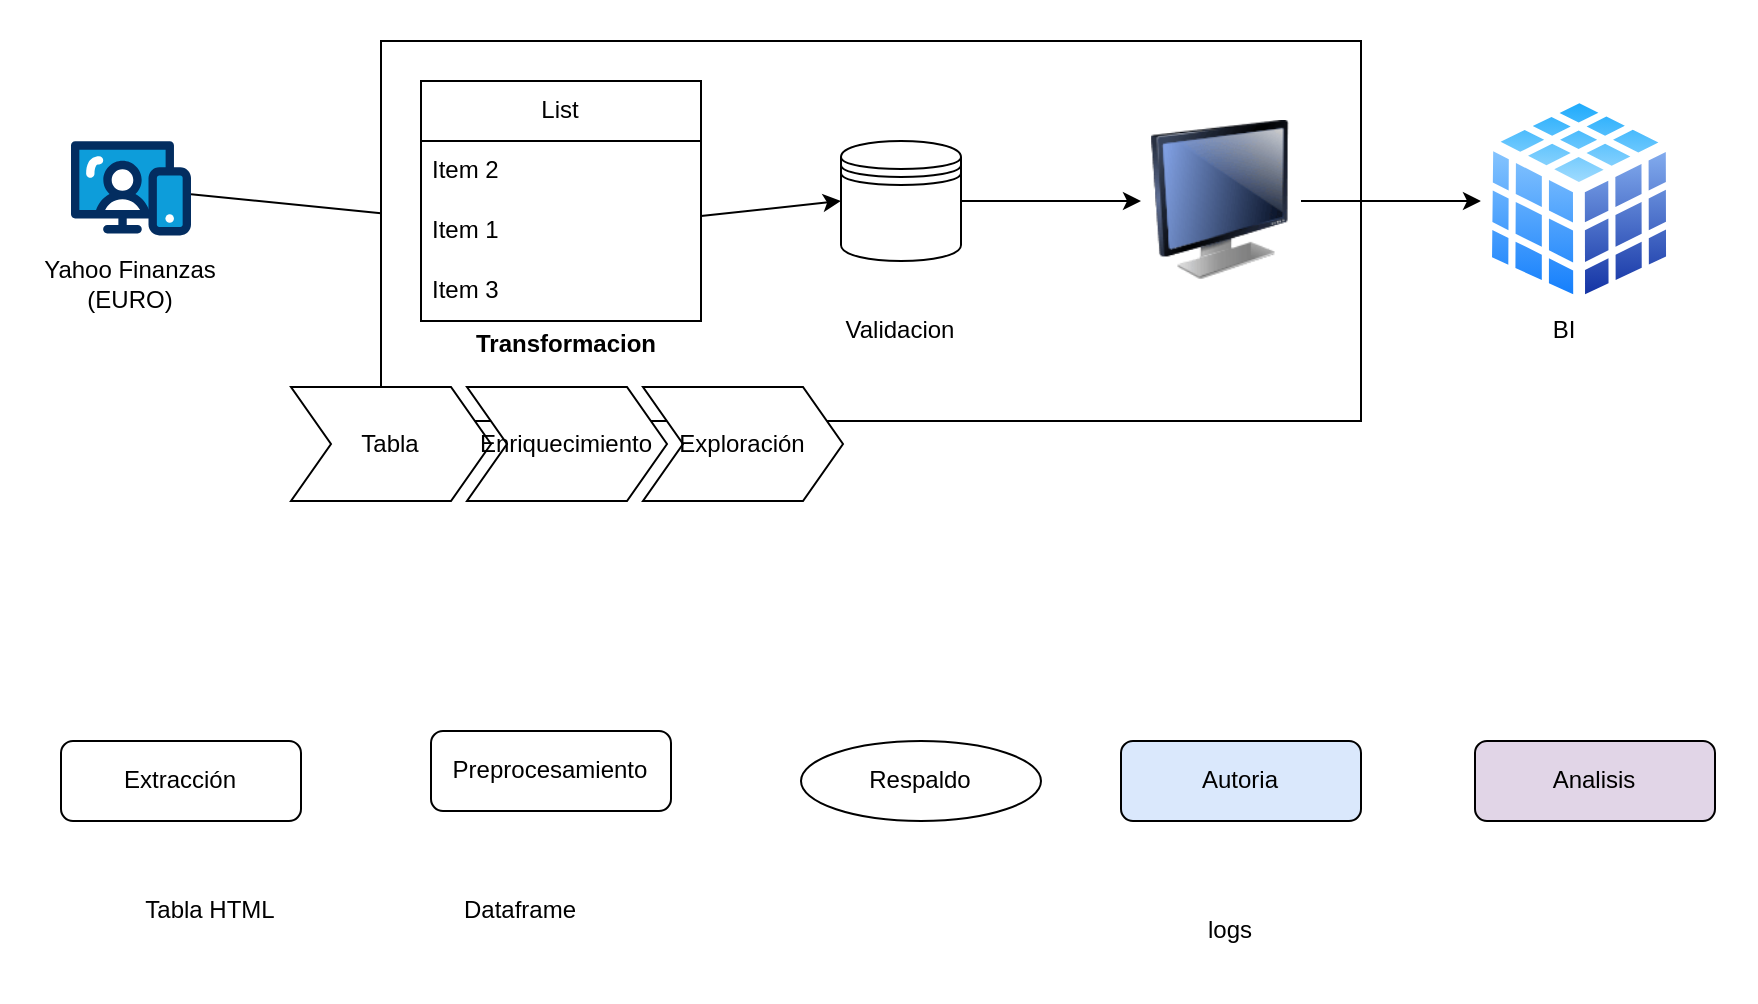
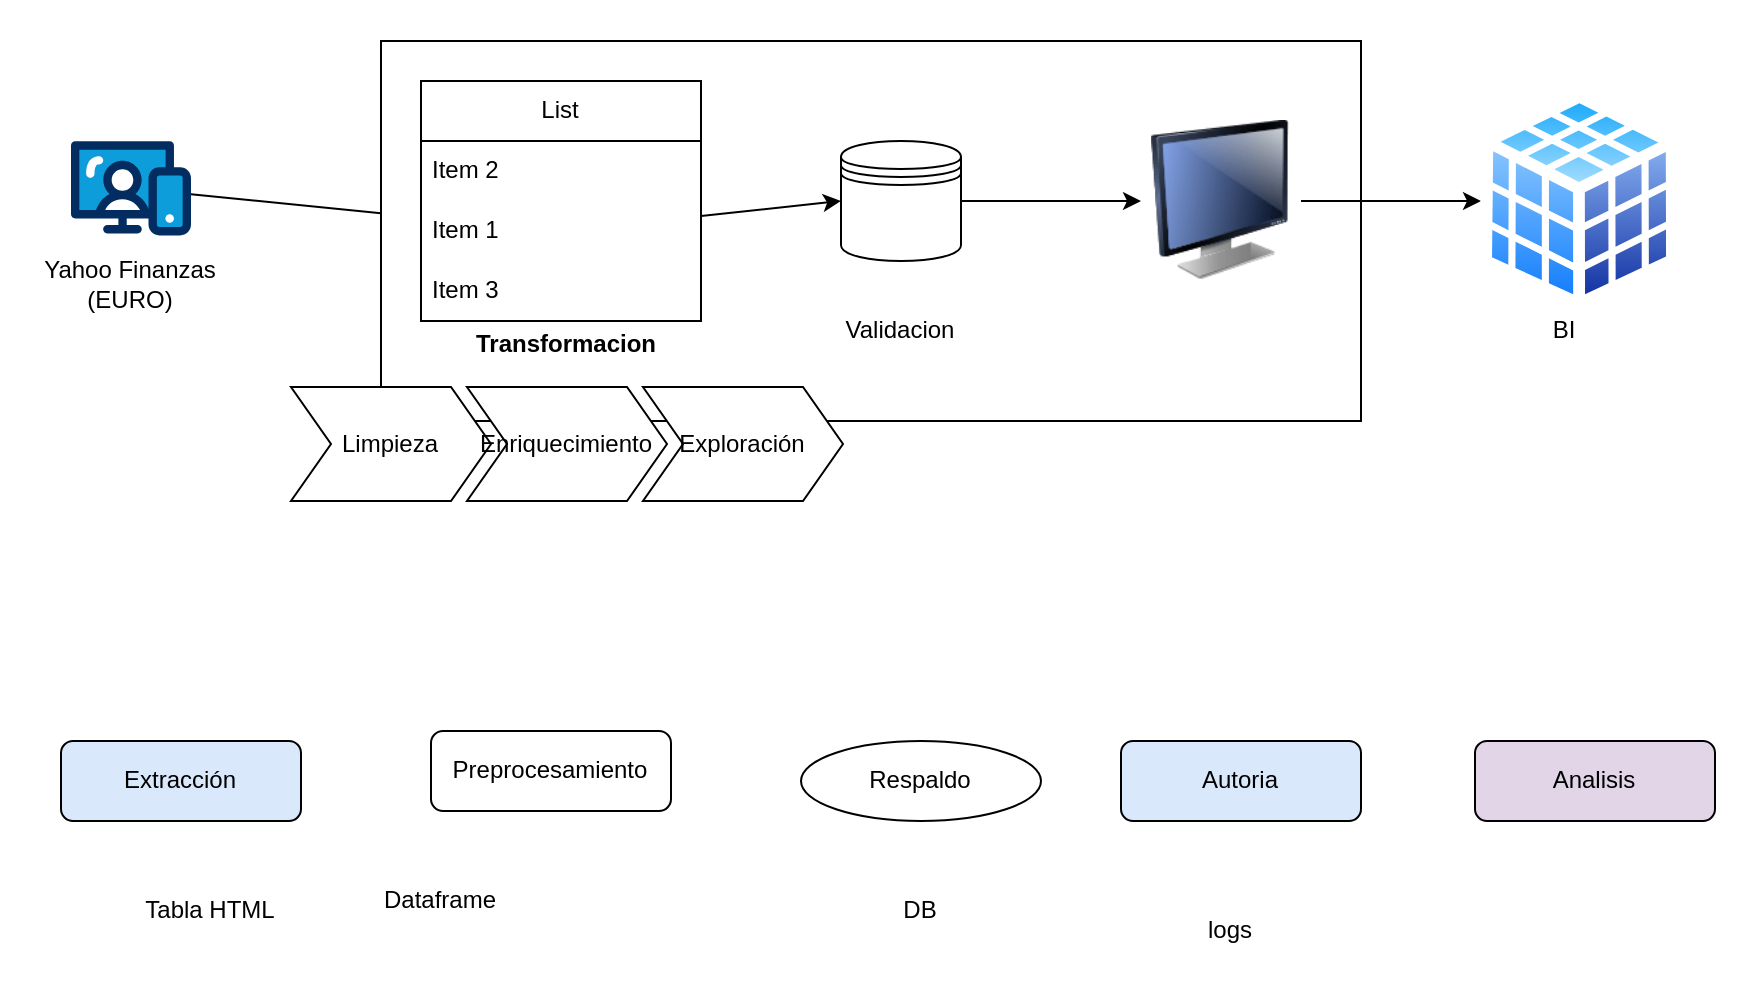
node "Tabla": label "Tabla" -> "Limpieza"
node "Extracción": fillcolor #ffffff -> #dae8fc
node "Dataframe": moved (521, 911) -> (441, 901)
node "DB": added
